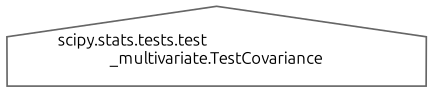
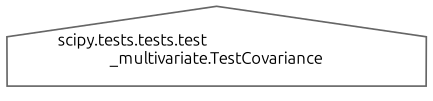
node "scipy.stats.tests.test _multivariate.TestCovariance": label "scipy.stats.tests.test _multivariate.TestCovariance" -> "scipy.tests.tests.test _multivariate.TestCovariance"
